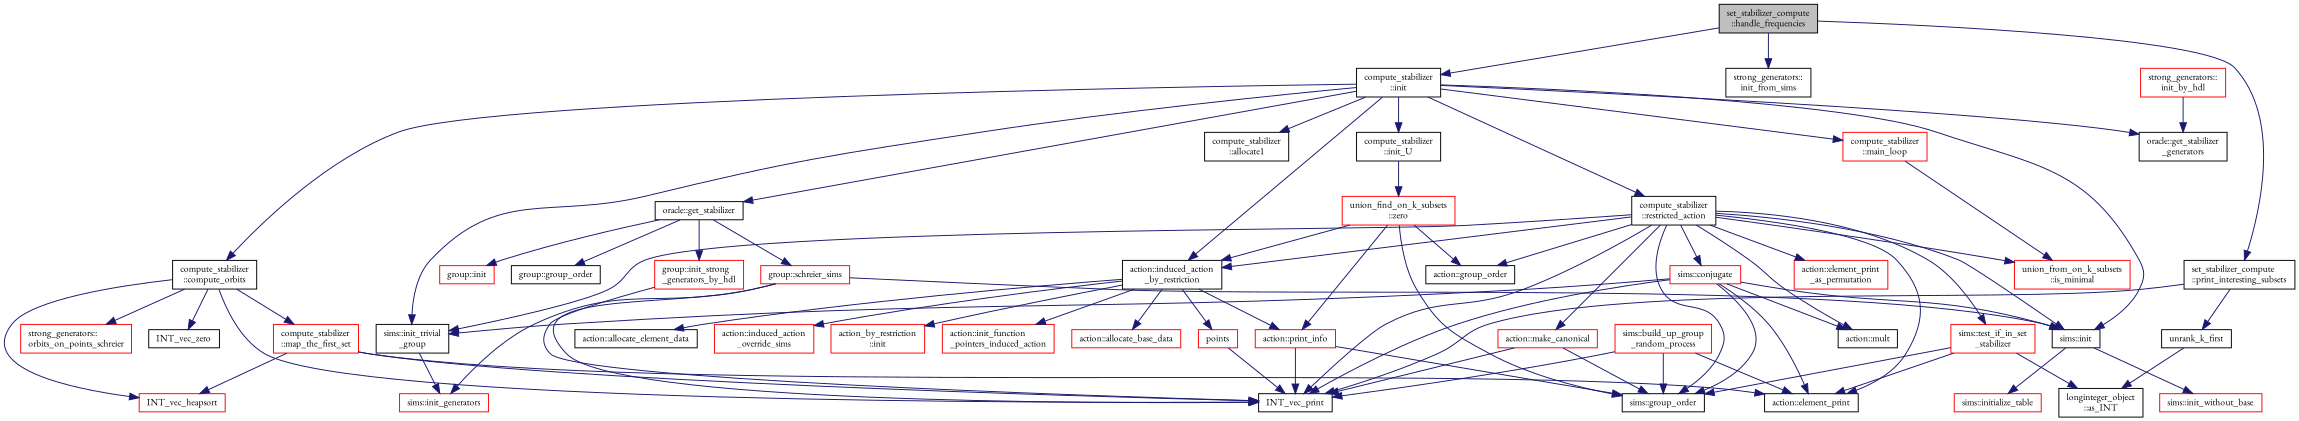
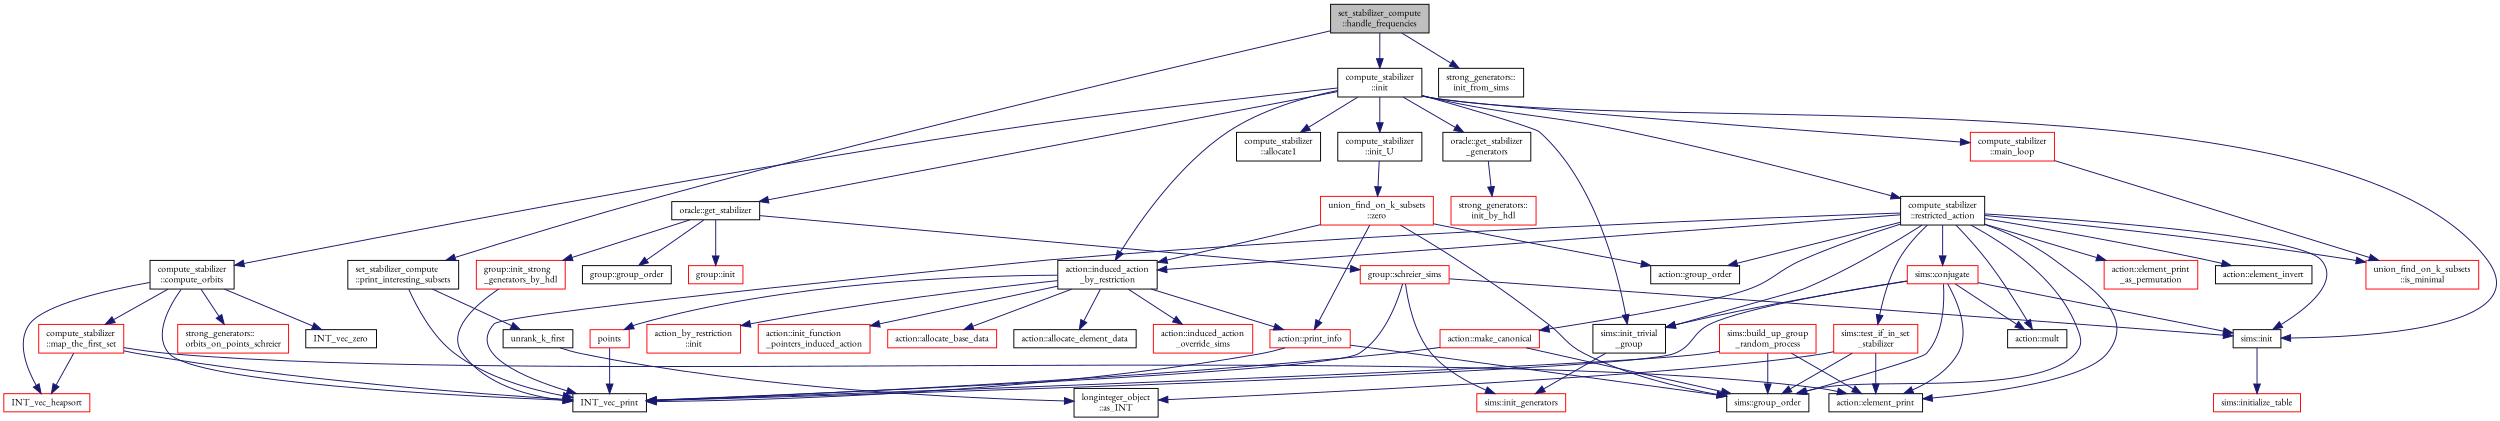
edge "strong_generators:: init_by_hdl" -> "oracle::get_stabilizer _generators": reversed
node "union_from_on_k_subsets ::is_minimal": label "union_from_on_k_subsets ::is_minimal" -> "union_find_on_k_subsets ::is_minimal"
node "action::element_invert": added
node "sims::init_without_base": removed
